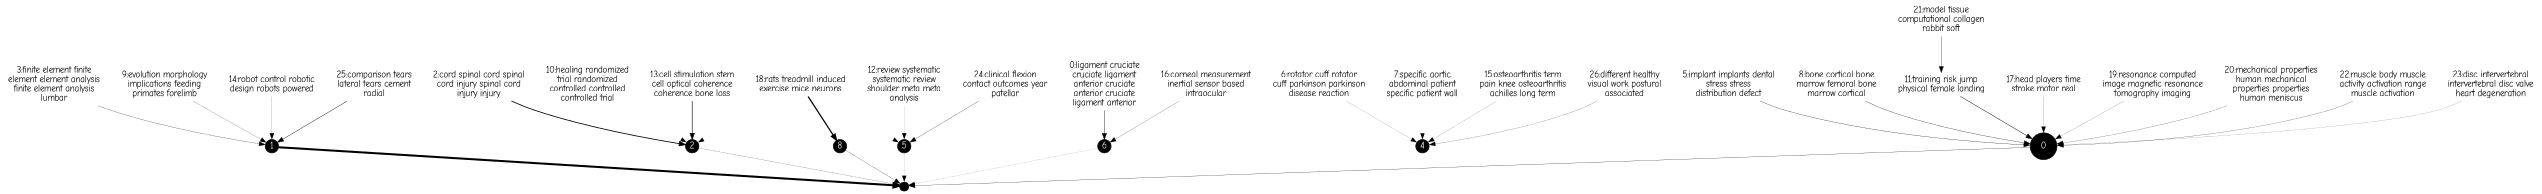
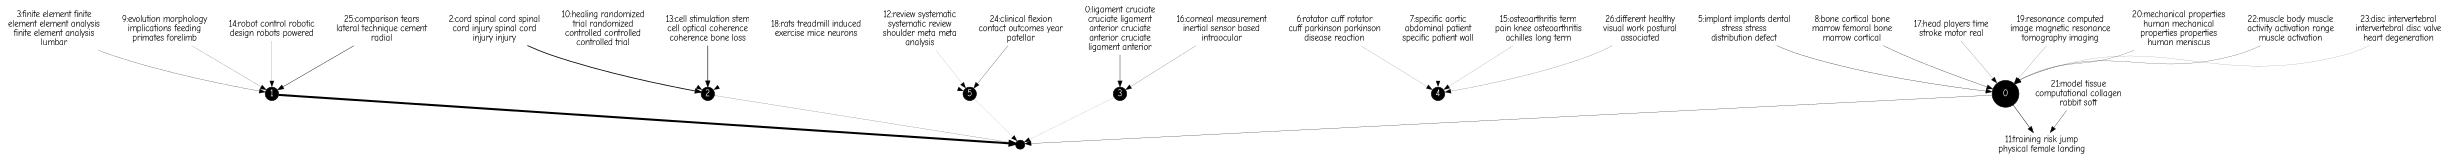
node "25:comparison tears lateral tears cement radial": label "25:comparison tears lateral tears cement radial" -> "25:comparison tears lateral technique cement radial"
edge "11:training risk jump physical female landing" -> "0": reversed
node "8": removed
node "6": label "6" -> "3"
